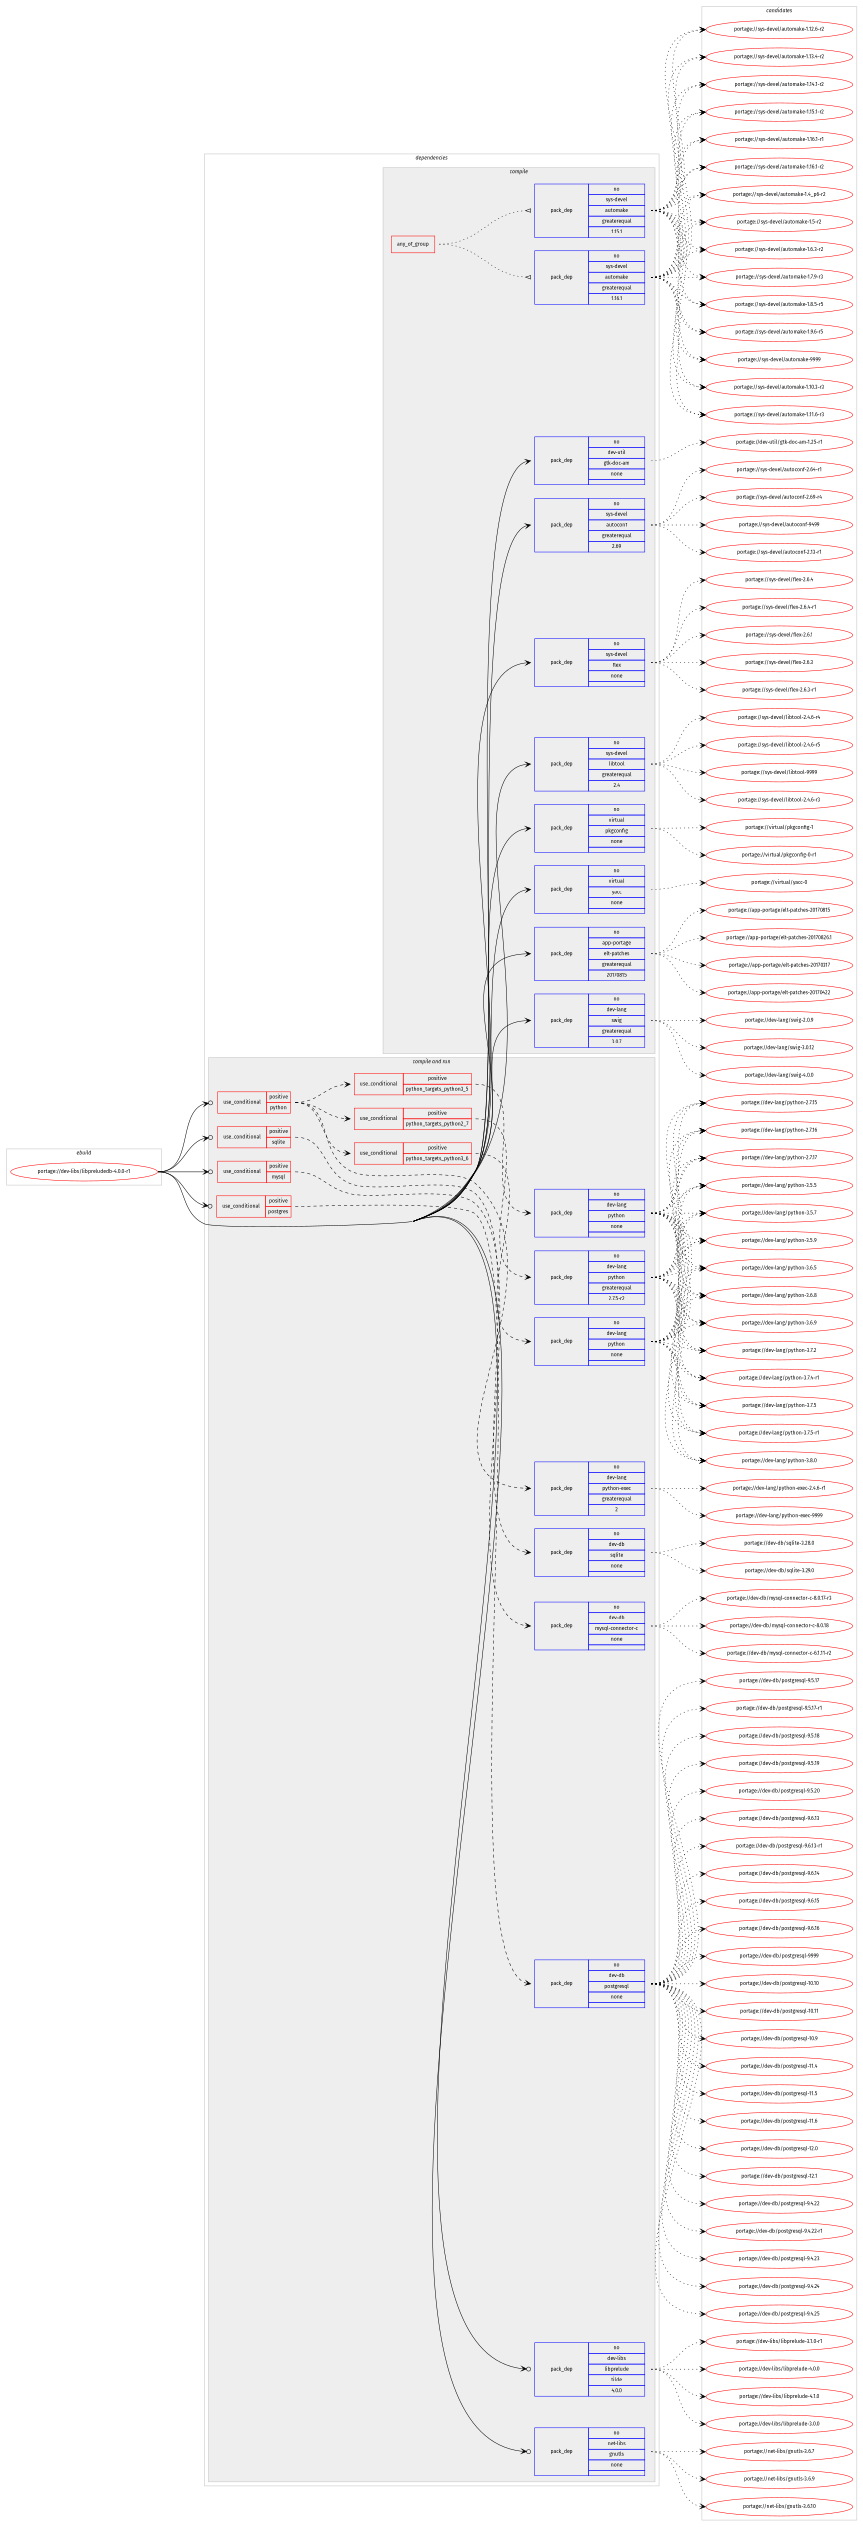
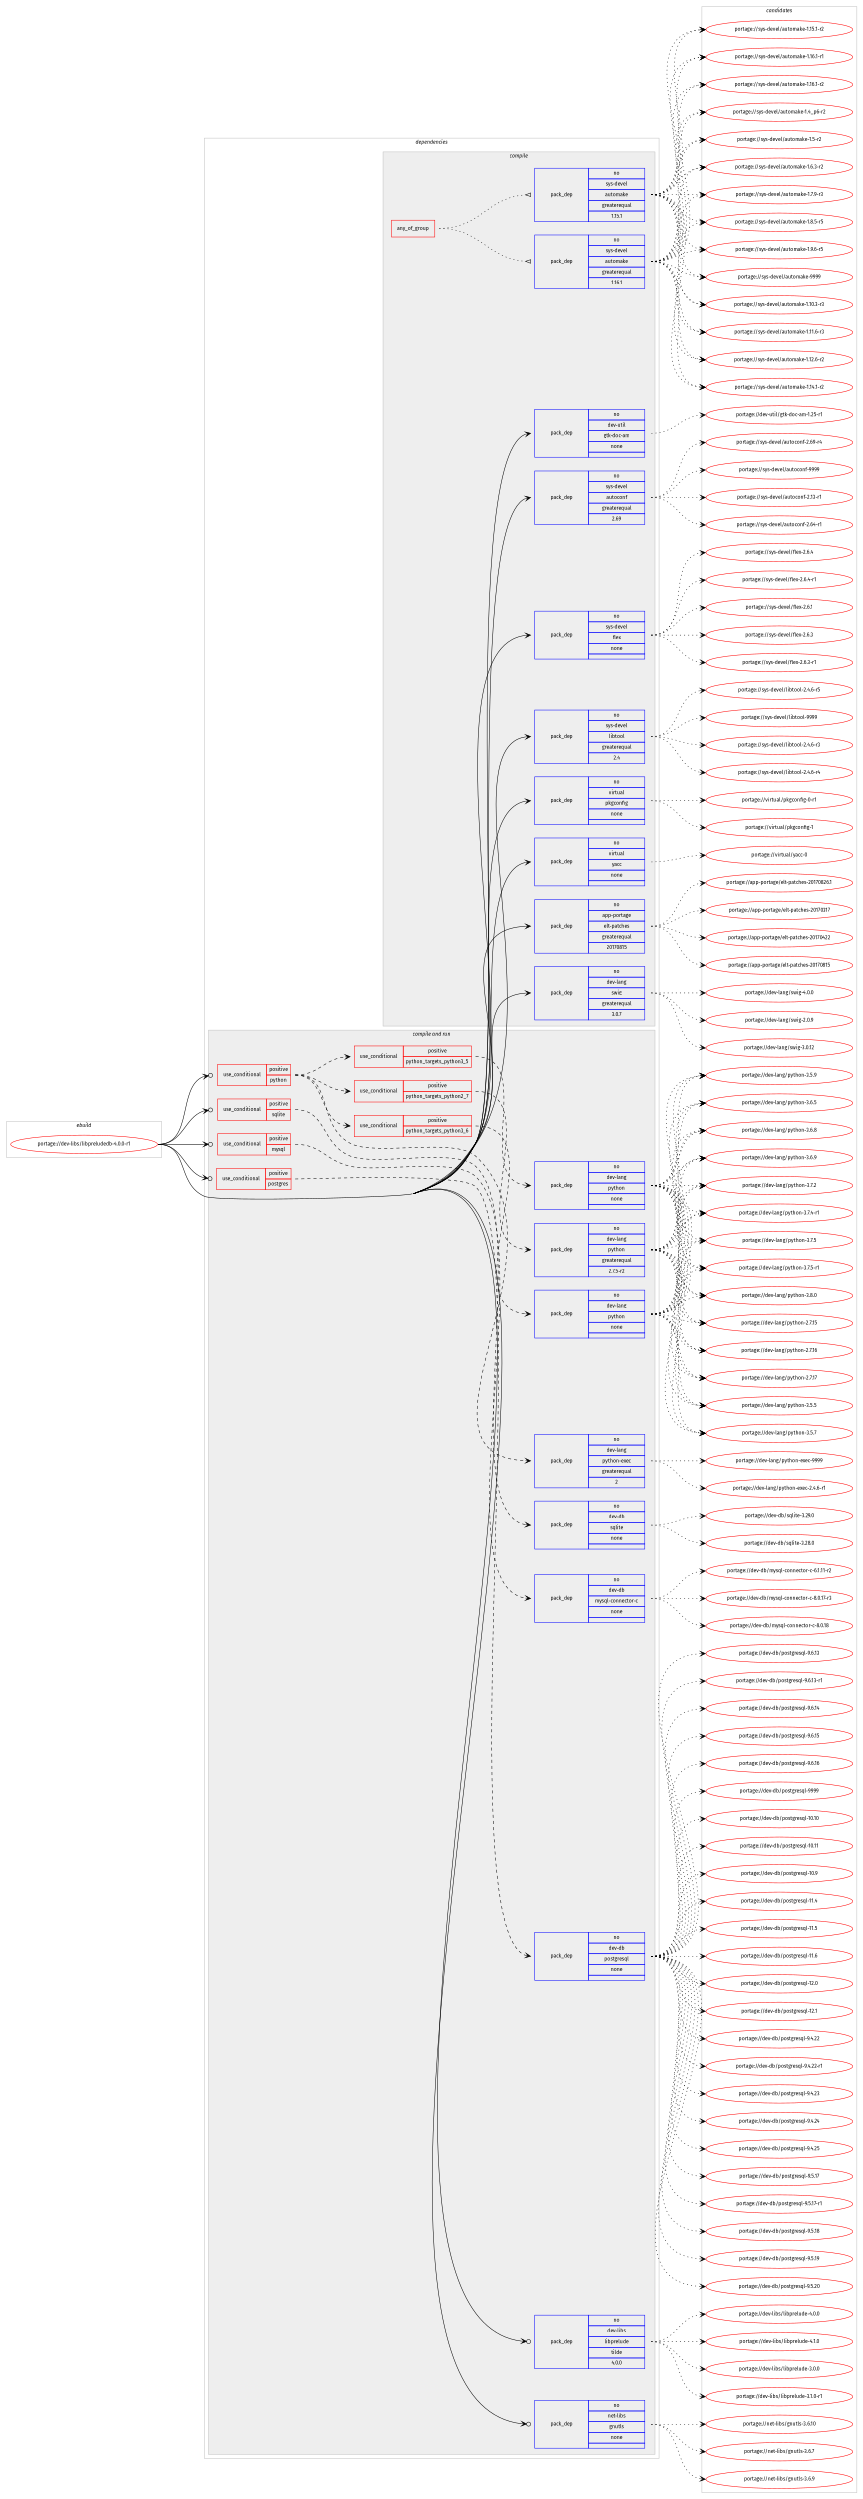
node "portage://sys-devel/automake-1.13.4-r2": removed
node "portage://sys-devel/autoconf-9499": label "portage://sys-devel/autoconf-9499" -> "portage://sys-devel/autoconf-9999"
